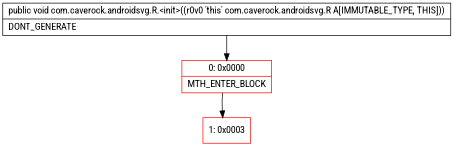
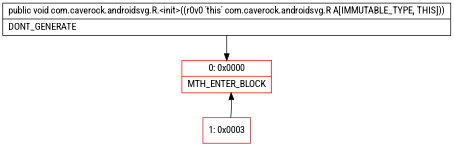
edge "0: 0x0000" -> "1: 0x0003": reversed
